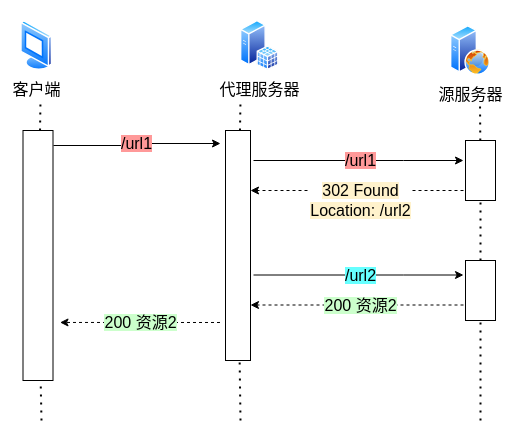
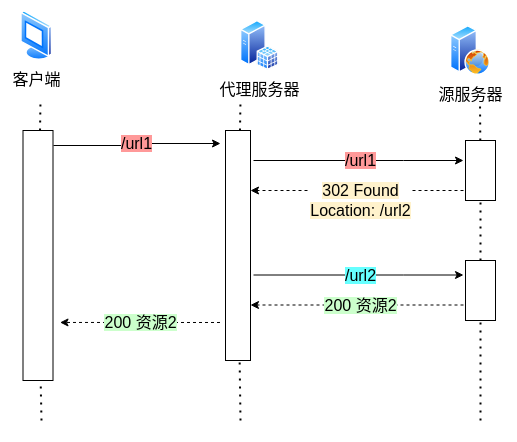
node "客户端": moved (37, 46) -> (37, 36)
